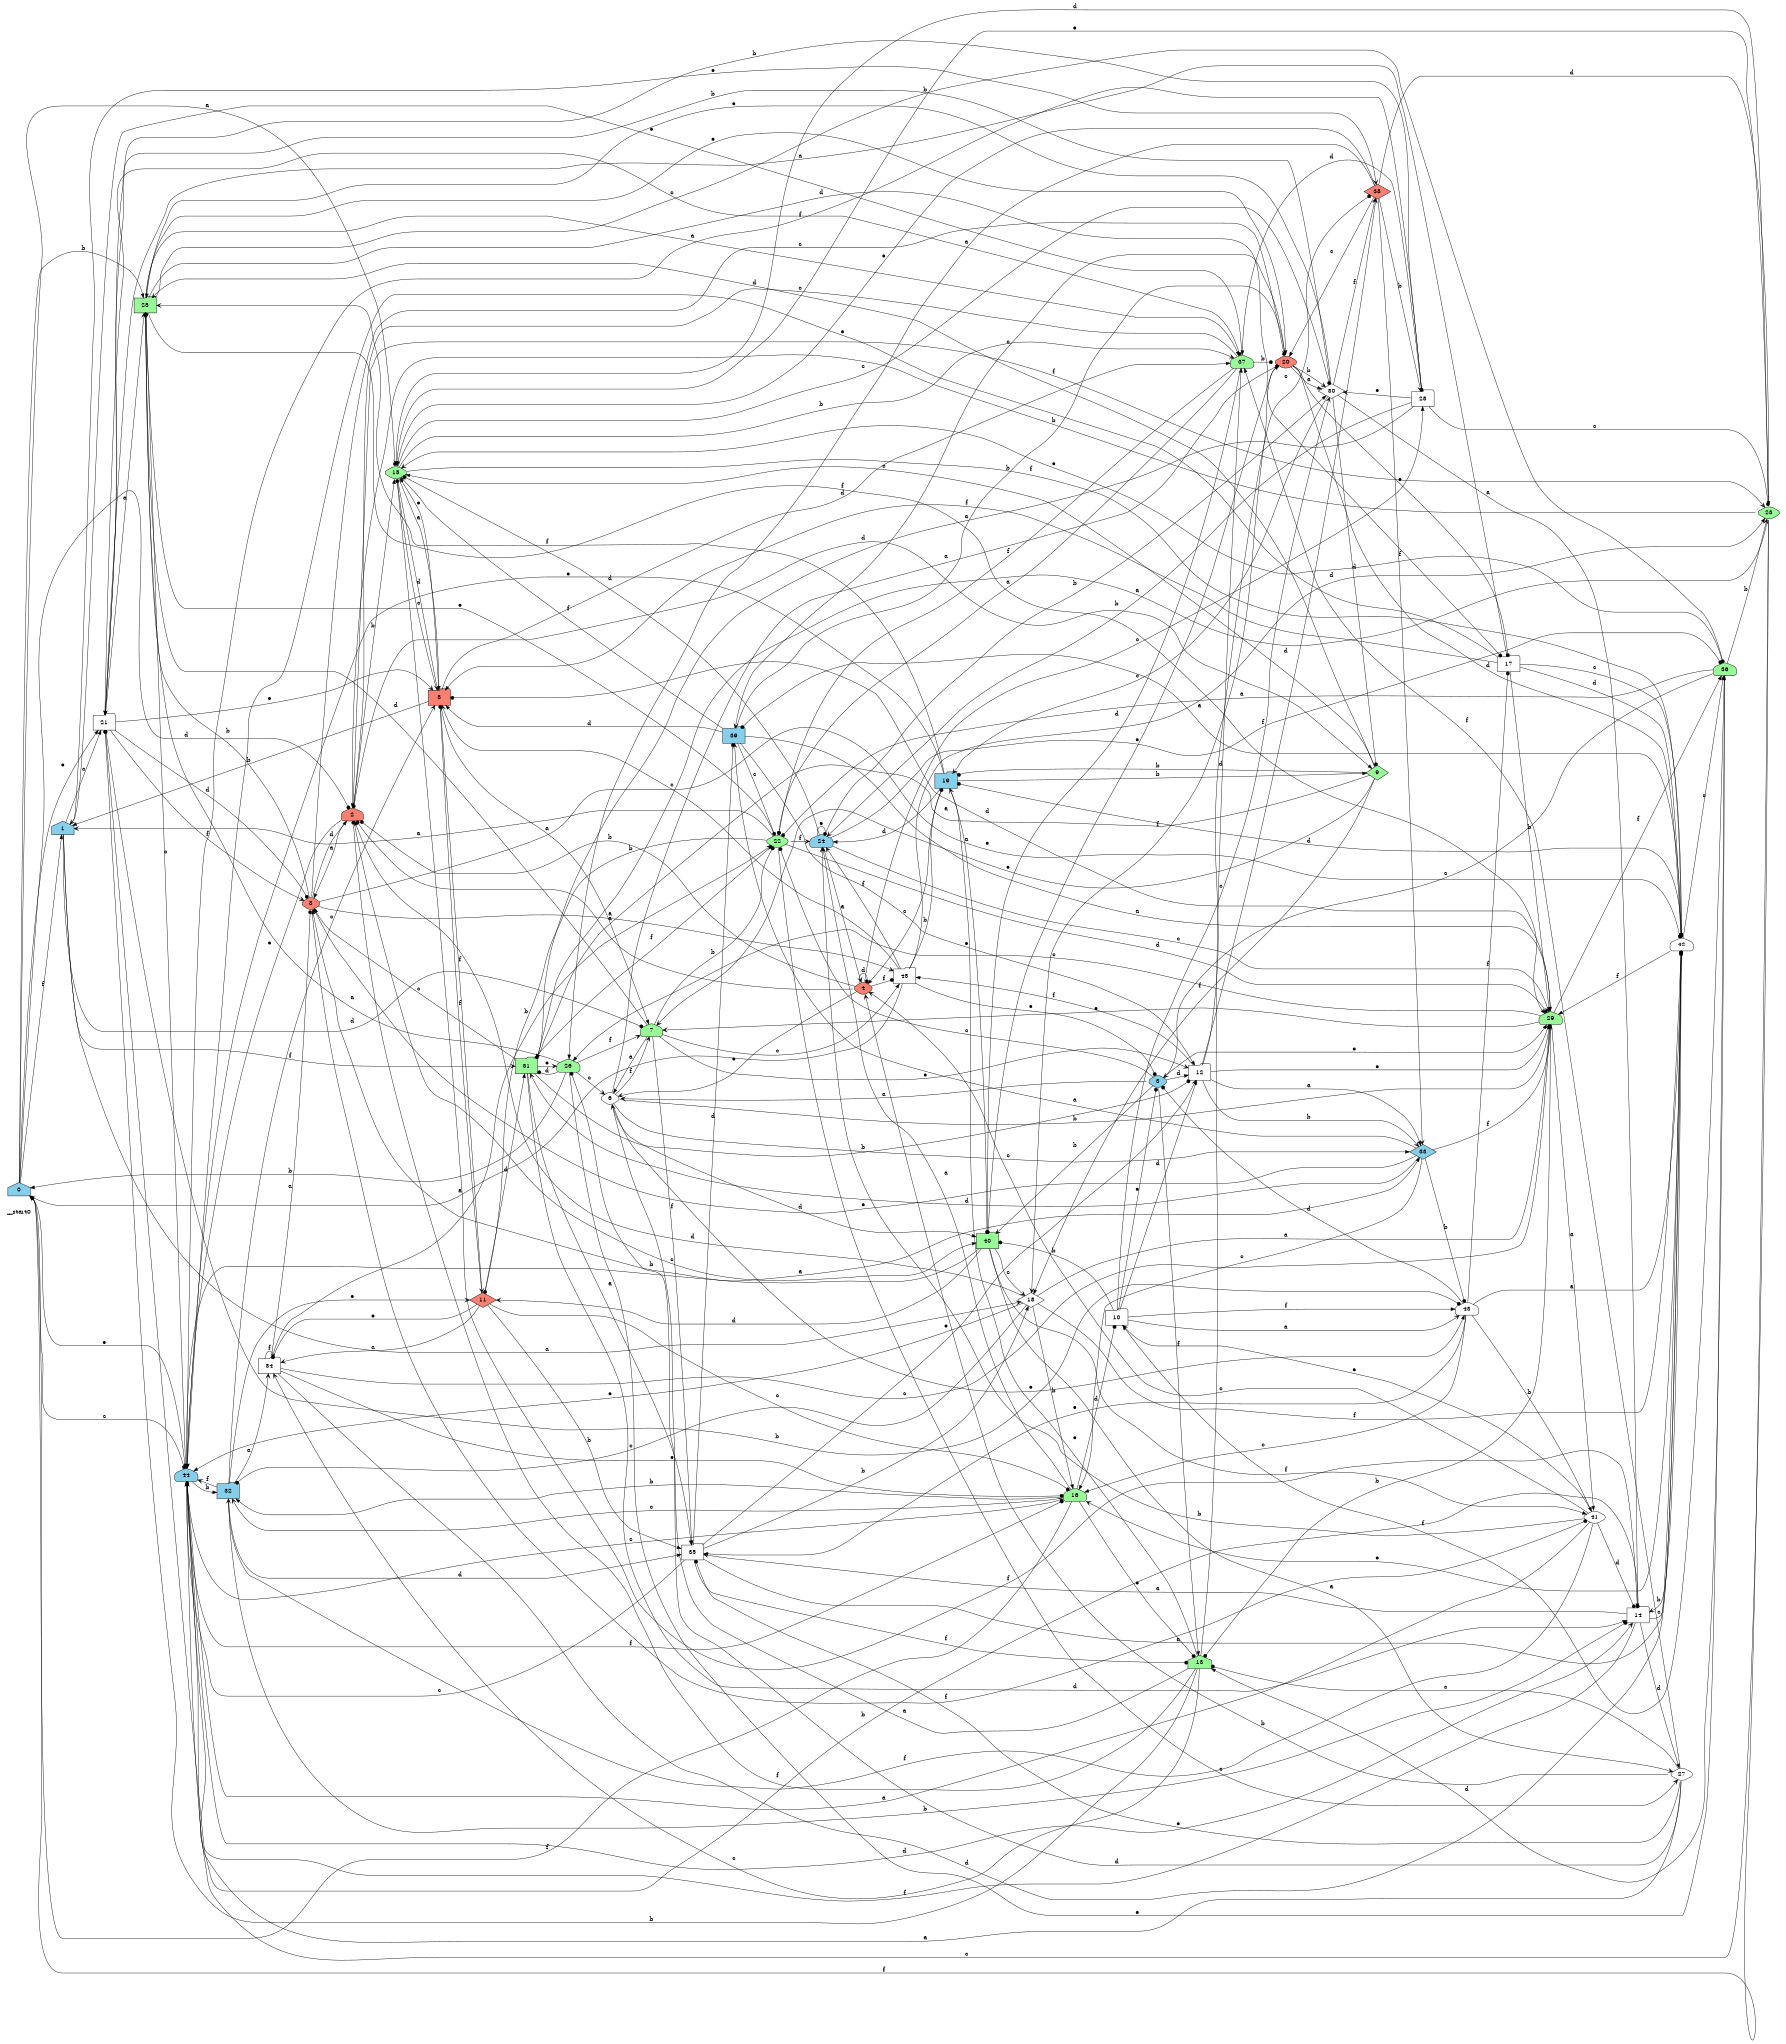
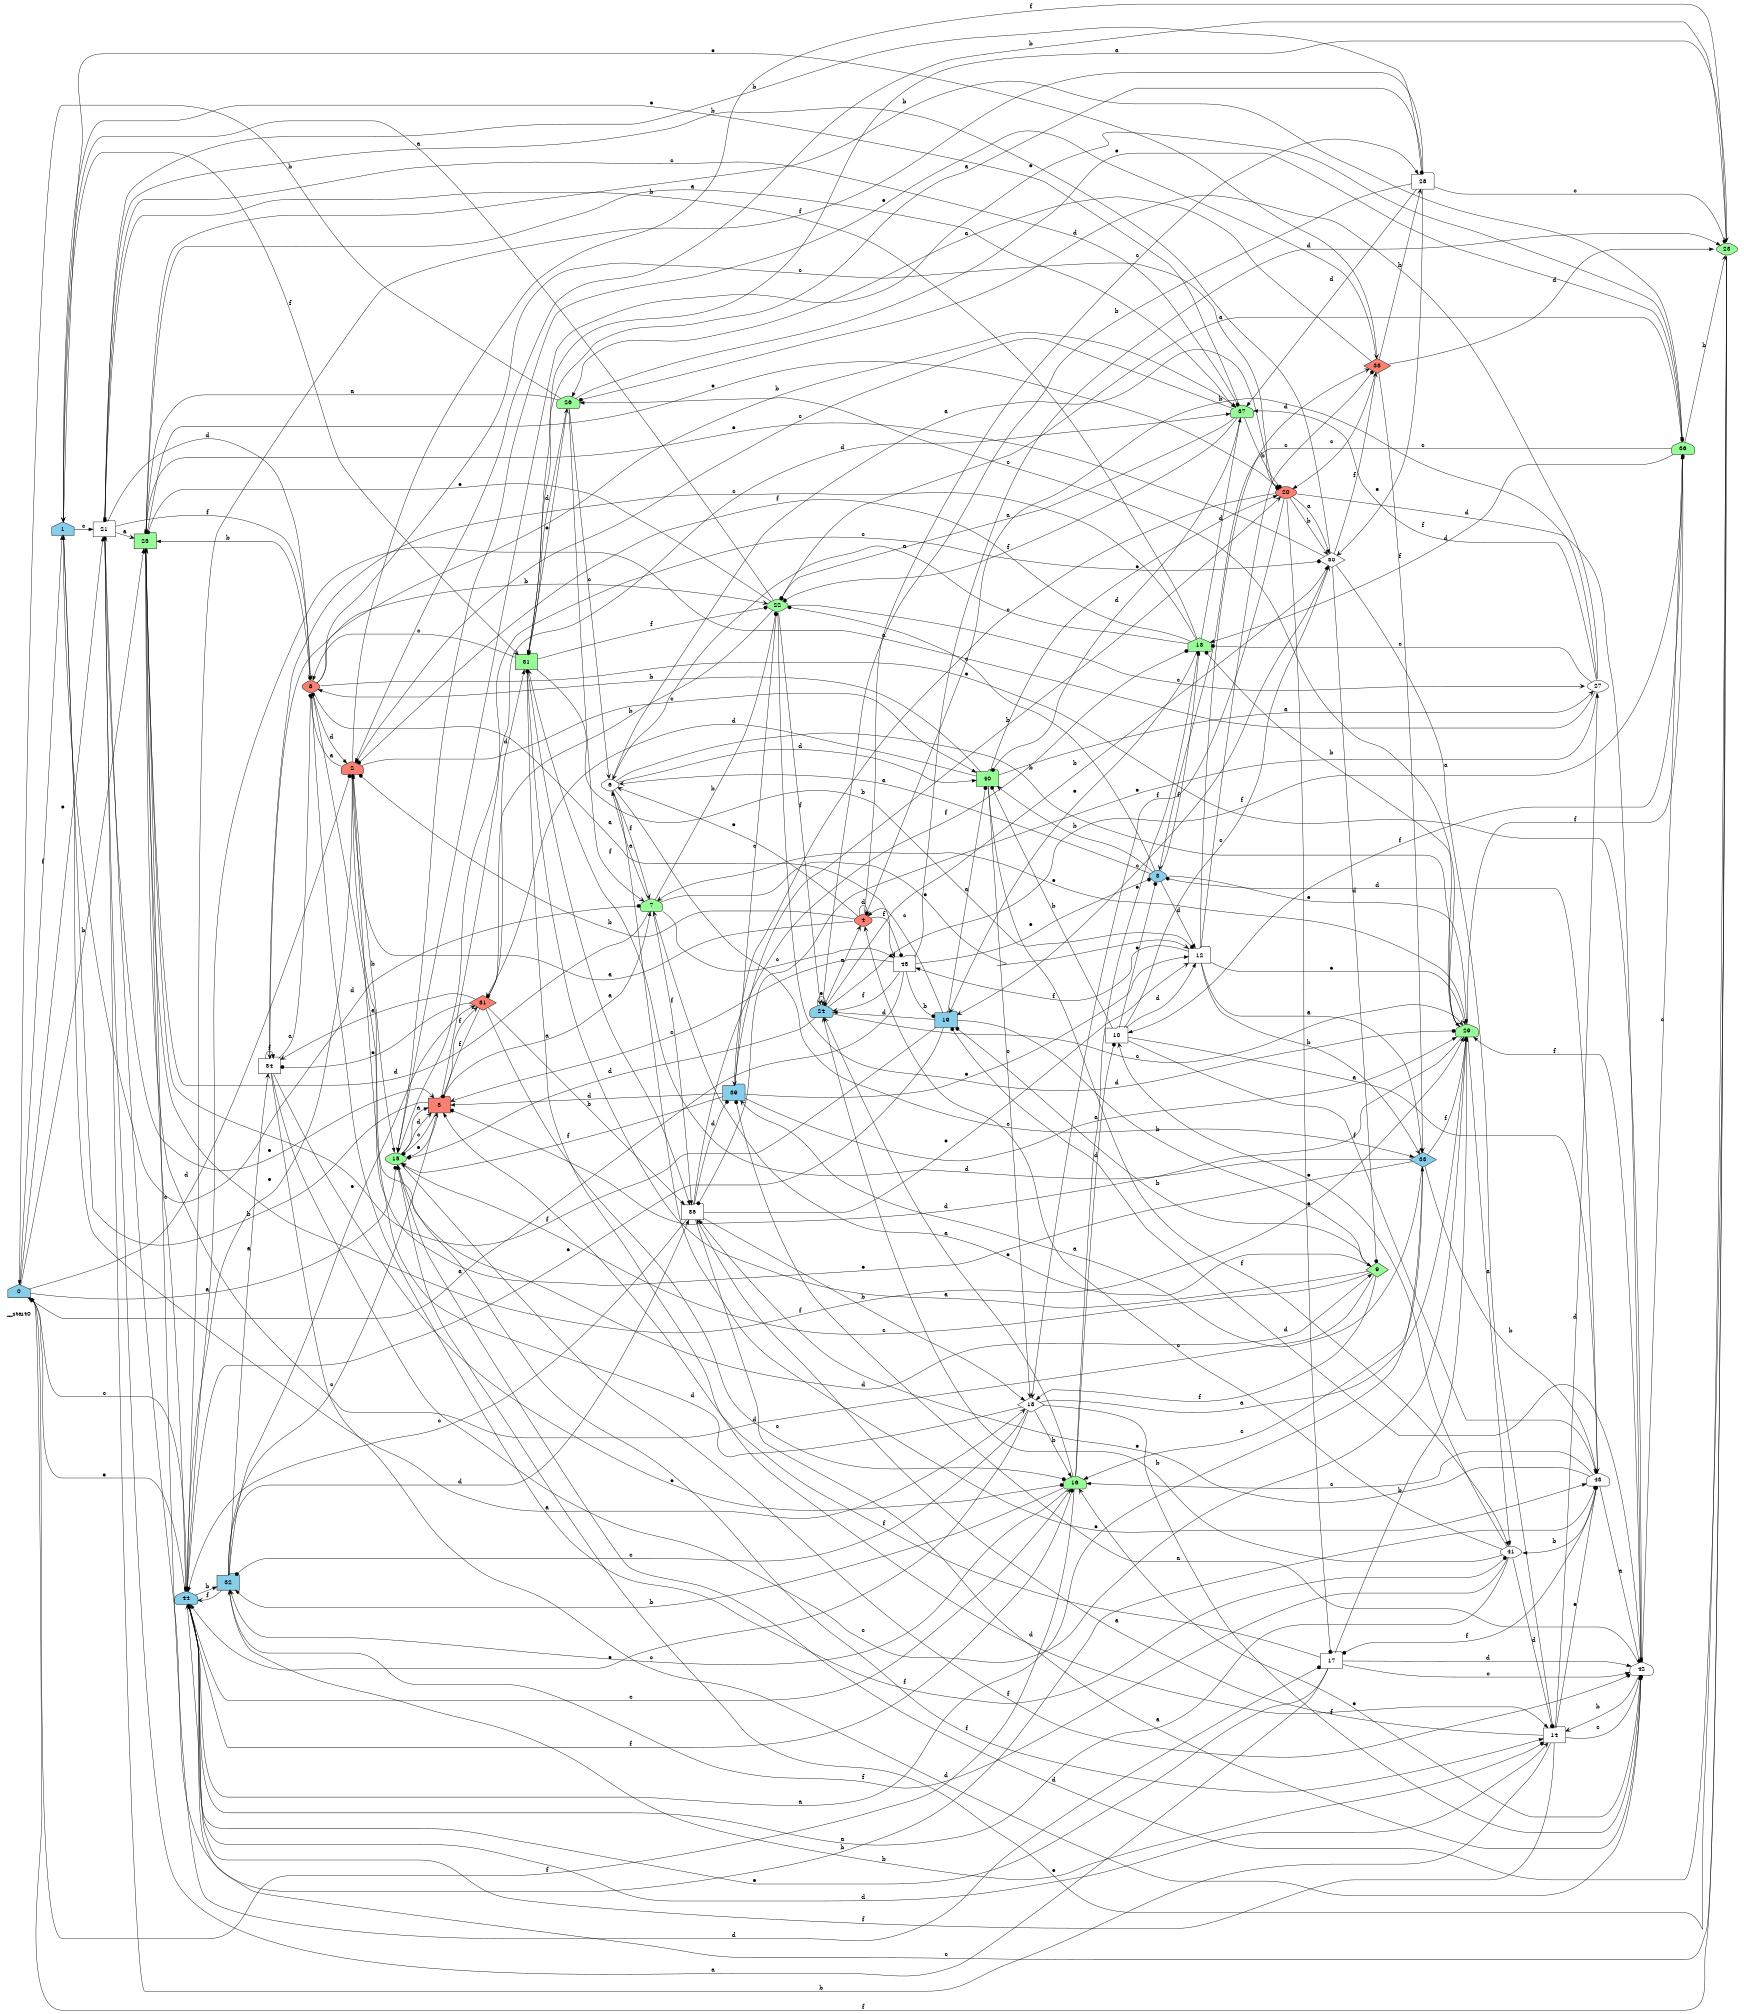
edge "15" -> "37": now "8" -> "37"
node "11": label "11" -> "81"
edge "14" -> "43": added, label "e"
